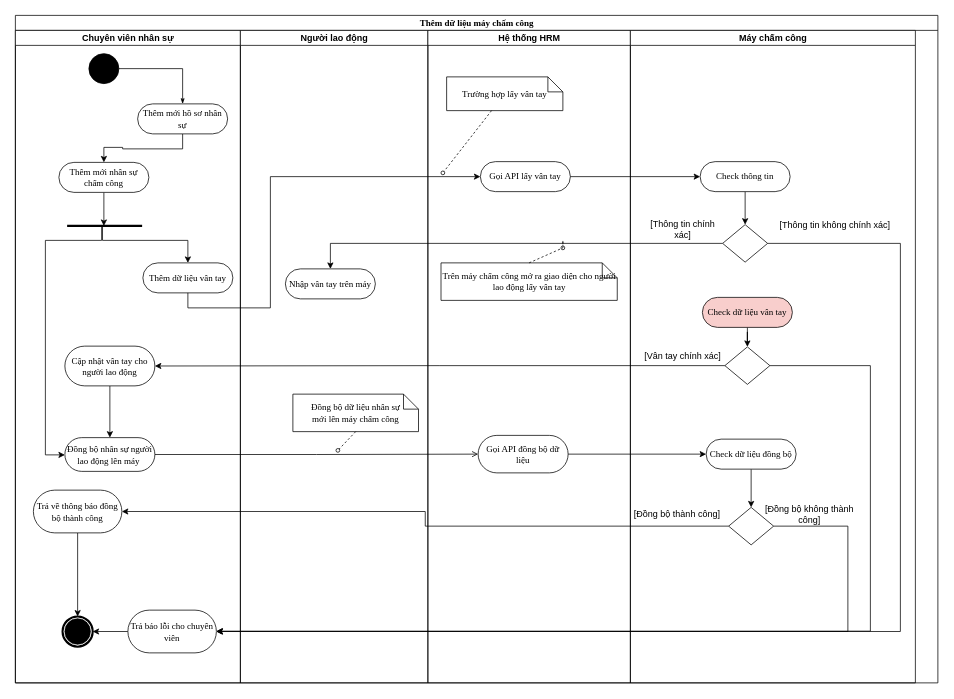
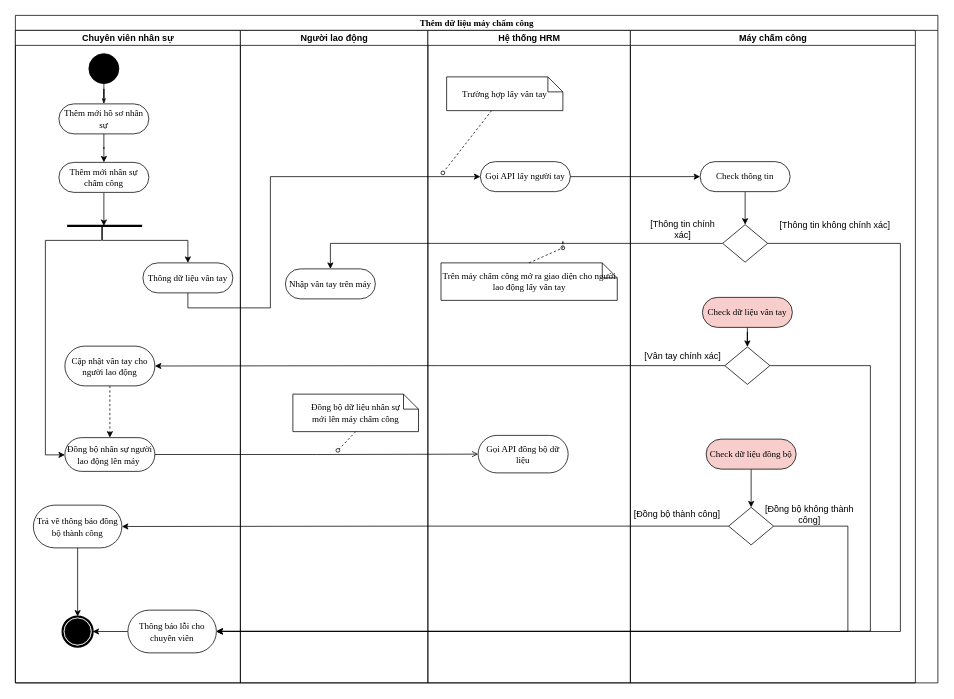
node "Thêm mới hồ sơ nhân sự": moved (183, 119) -> (104, 119)
node "Gọi API lấy vân tay": label "Gọi API lấy vân tay" -> "Gọi API lấy người tay"
node "Thêm dữ liệu vân tay": label "Thêm dữ liệu vân tay" -> "Thông dữ liệu vân tay"
edge "Cập nhật vân tay cho người lao động" -> "Đồng bộ nhân sự người lao động lên máy": style solid -> dashed
edge "Gọi API đồng bộ dữ liệu" -> "Check dữ liệu đồng bộ": removed
node "Check dữ liệu đồng bộ": fillcolor #ffffff -> #f8cecc
node "Trả về thông báo đồng bộ thành công": moved (78, 512) -> (78, 527)
node "Trả báo lỗi cho chuyên viên": label "Trả báo lỗi cho chuyên viên" -> "Thông báo lỗi cho chuyên viên"
